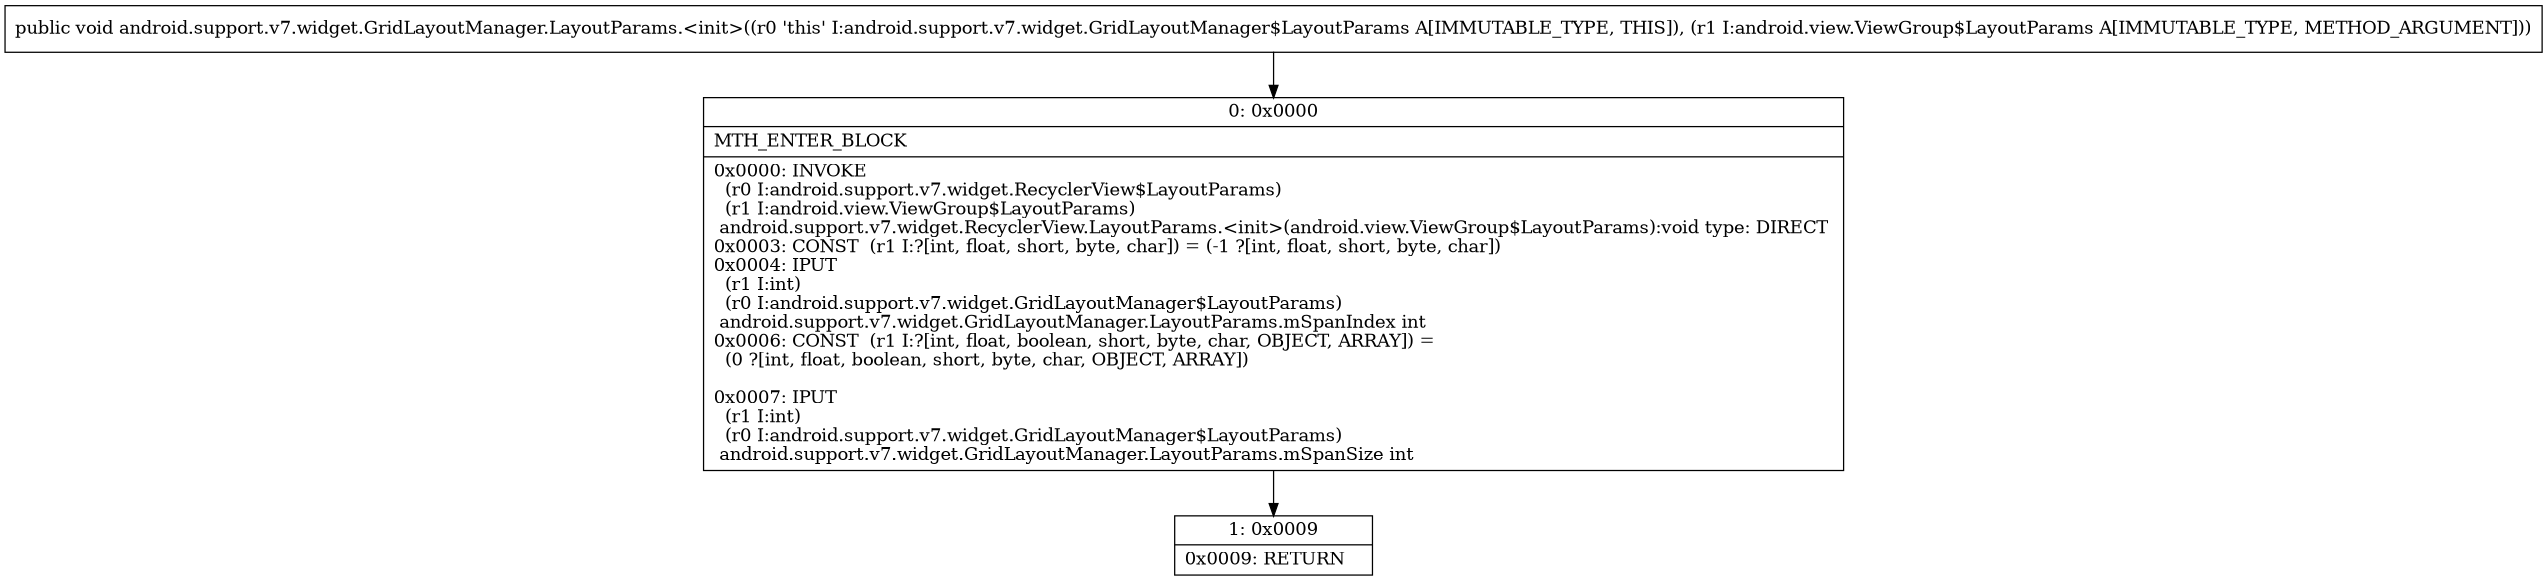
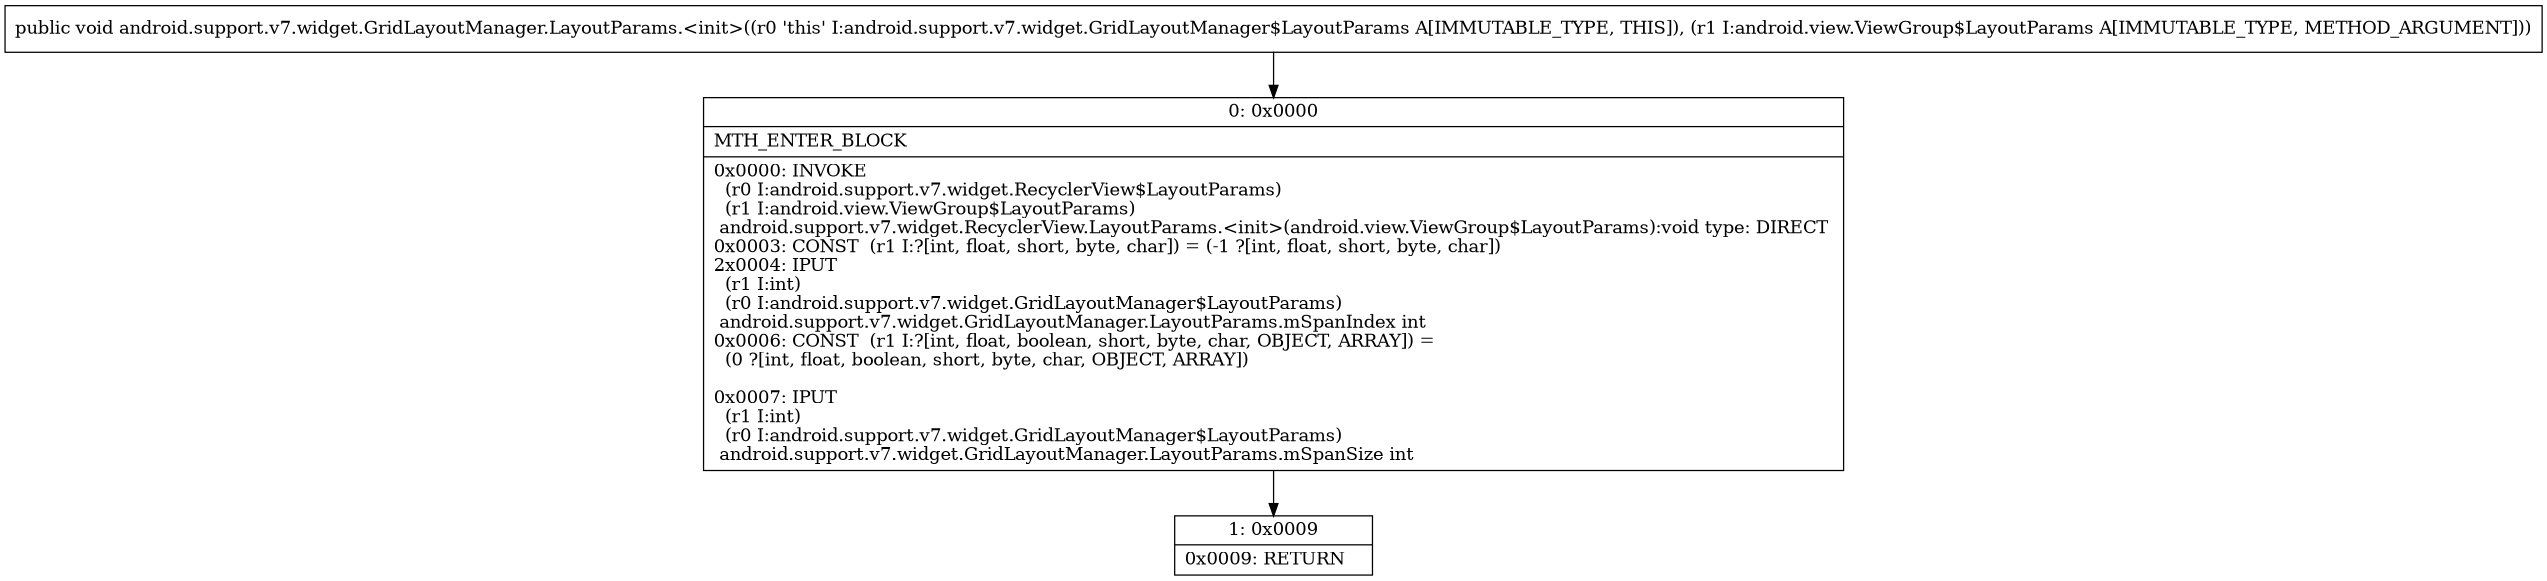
node "0: 0x0000": text "0x0004: IPUT" -> "2x0004: IPUT"
